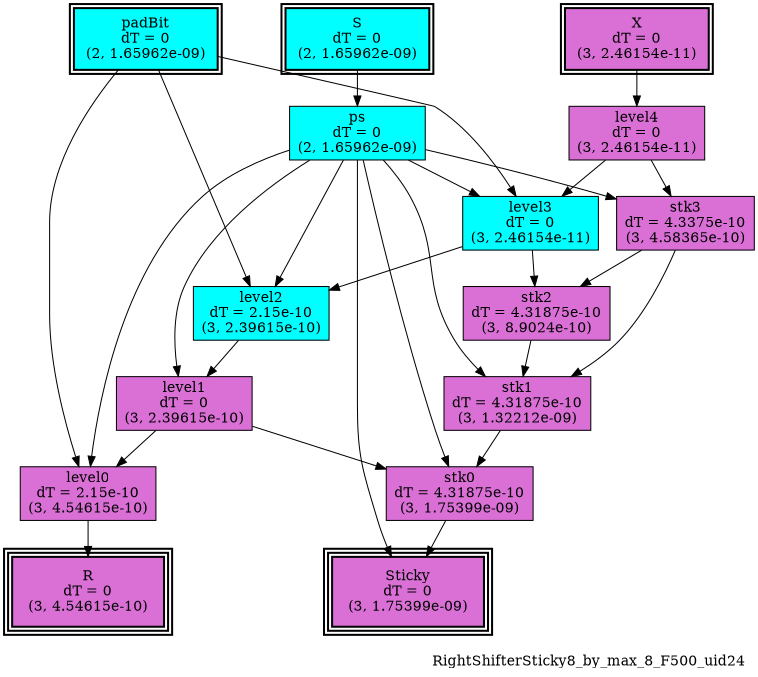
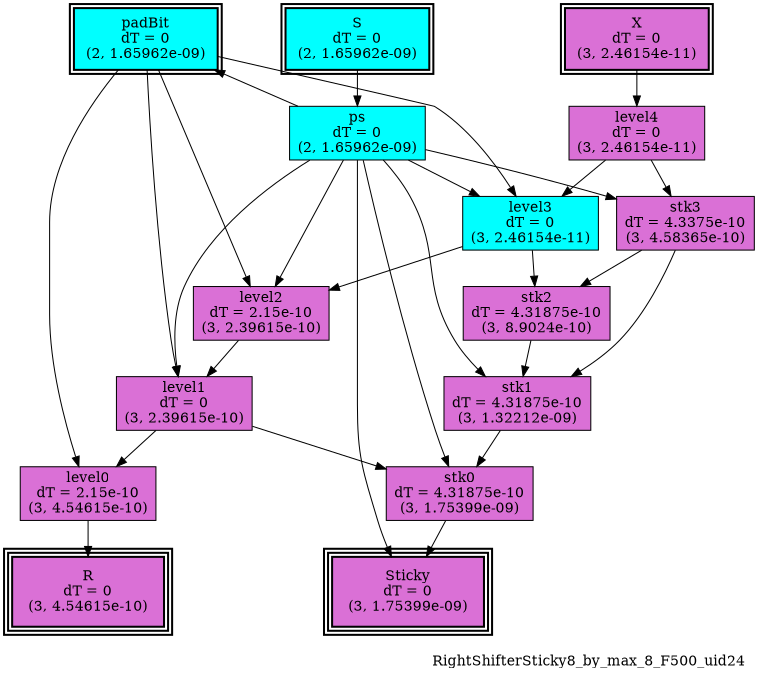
edge "padBit dT = 0 (2, 1.65962e-09)" -> "level1 dT = 0 (3, 2.39615e-10)": added
edge "ps dT = 0 (2, 1.65962e-09)" -> "level0 dT = 2.15e-10 (3, 4.54615e-10)": now "ps dT = 0 (2, 1.65962e-09)" -> "padBit dT = 0 (2, 1.65962e-09)"
node "level2 dT = 2.15e-10 (3, 2.39615e-10)": fillcolor cyan -> orchid
